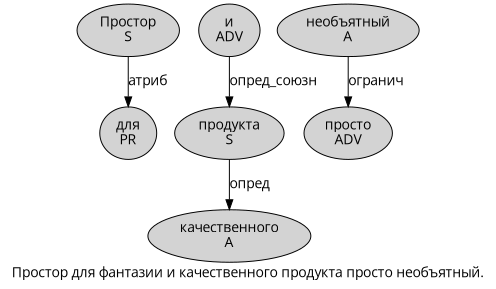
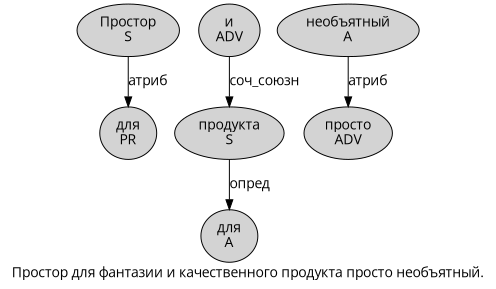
edge "и ADV" -> "продукта S": label "опред_союзн" -> "соч_союзн"
edge "необъятный A" -> "просто ADV": label "огранич" -> "атриб"
node "качественного A": label "качественного A" -> "для A"
